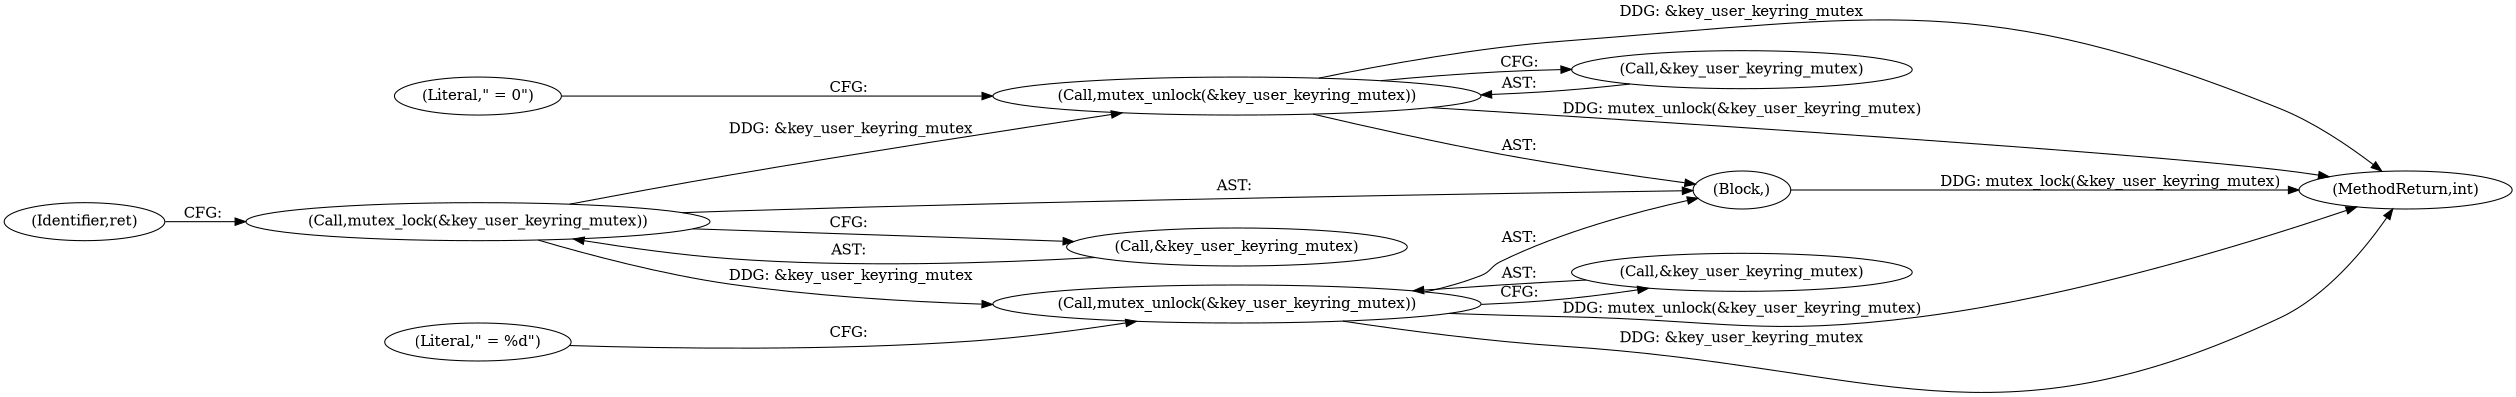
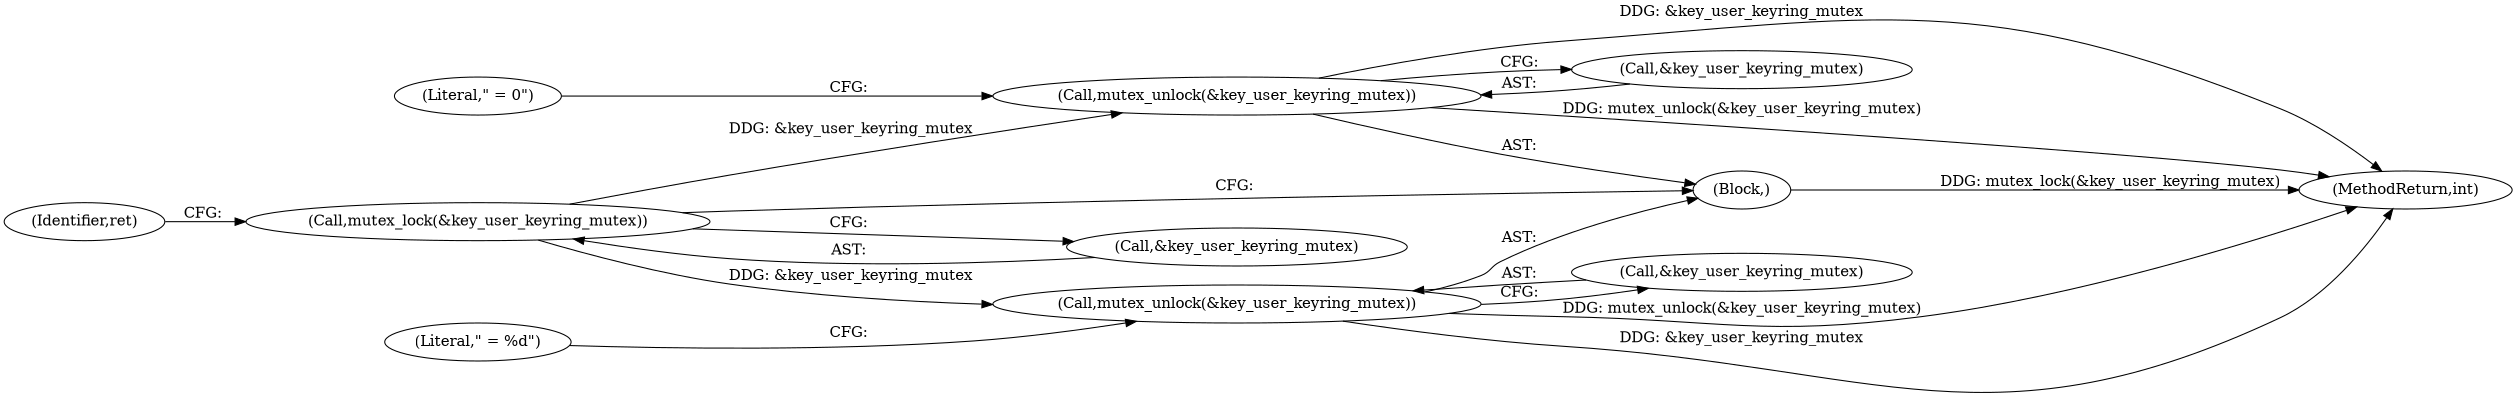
edge "(Call,mutex_lock(&key_user_keyring_mutex))" -> "(Block,)": label "AST: " -> "CFG: "
